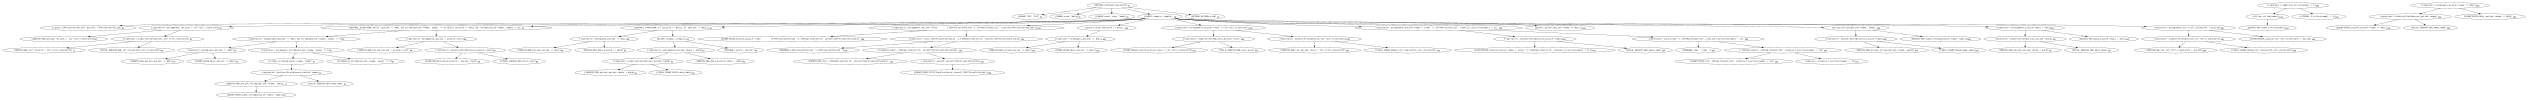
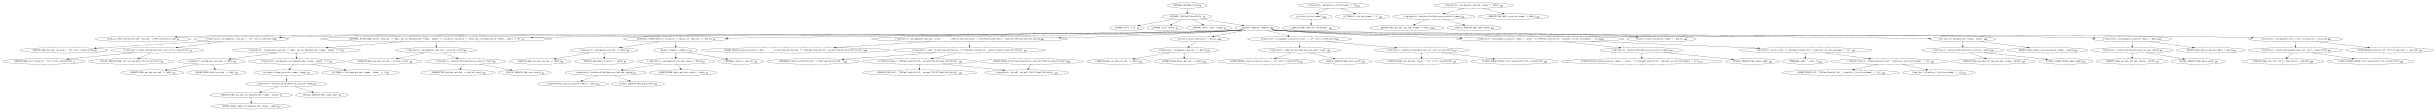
edge "(METHOD,TIFFSetClientInfo)" -> "(METHOD_RETURN,void)": reversed
edge "(<operator>.sizeOf,sizeof(TIFFClientInfoLink))" -> "(IDENTIFIER,TIFFClientInfoLink,sizeof(TIFFClientInfoLink))": reversed
